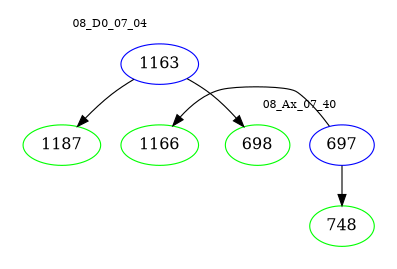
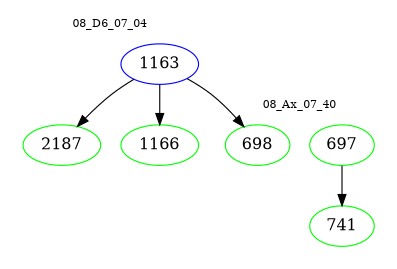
cluster "08_D0_07_04": label "08_D0_07_04" -> "08_D6_07_04"
edge "697" -> "1166": now "1163" -> "1166"
node "1187": label "1187" -> "2187"
node "697": color blue -> green
node "748": label "748" -> "741"
